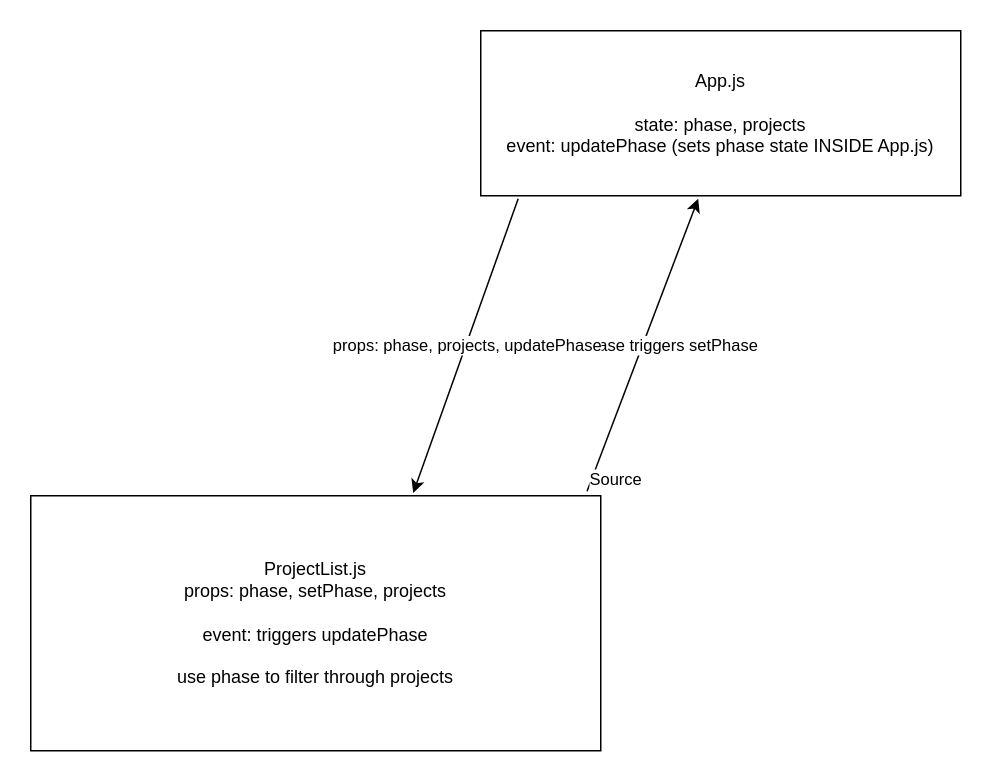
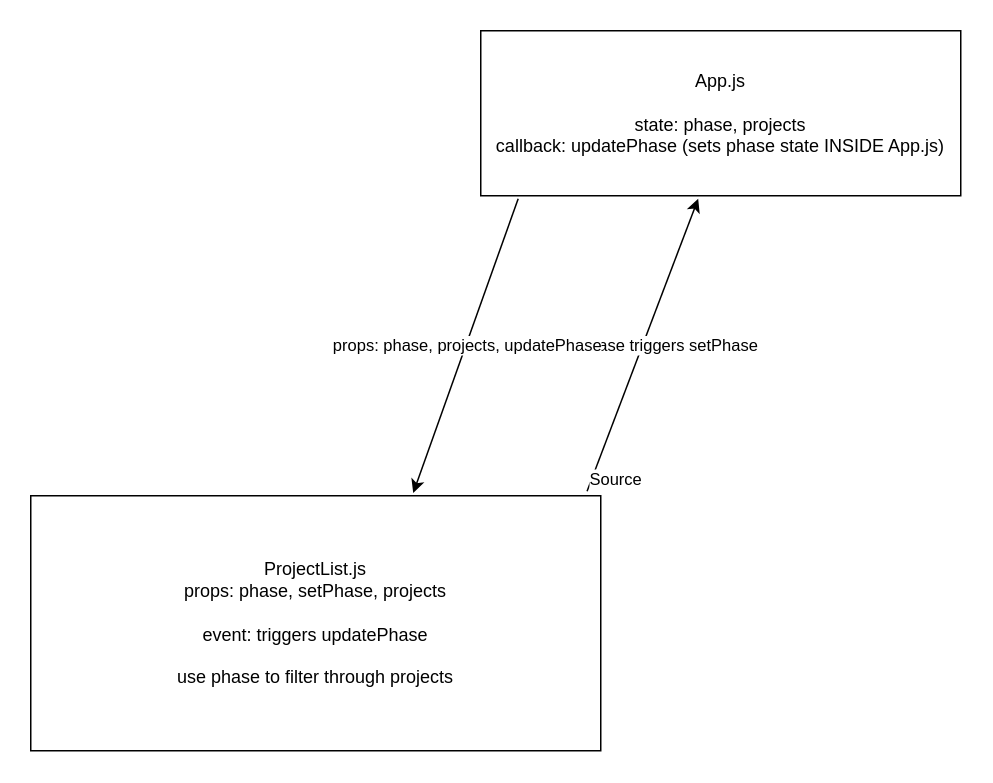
node "App.js state: phase, projects event: updatePhase (sets phase state INSIDE App.js)": label "App.js state: phase, projects event: updatePhase (sets phase state INSIDE App.js)" -> "App.js state: phase, projects callback: updatePhase (sets phase state INSIDE App.js)"
